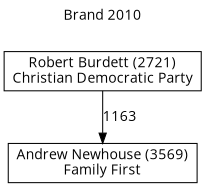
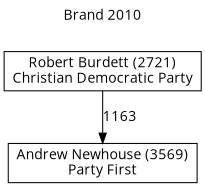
node "Andrew Newhouse (3569) Family First": label "Andrew Newhouse (3569) Family First" -> "Andrew Newhouse (3569) Party First"
